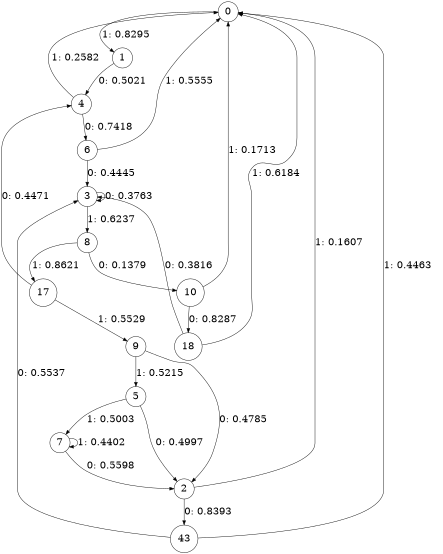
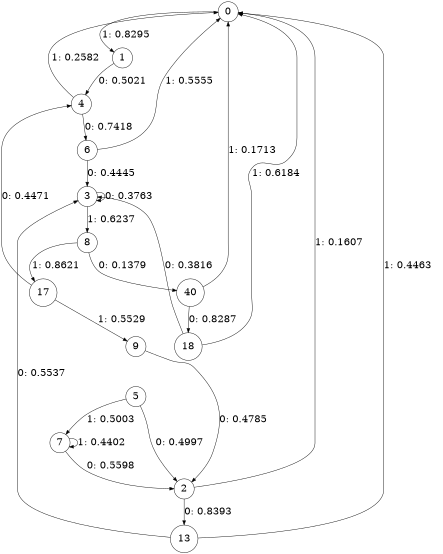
node "10": label "10" -> "40"
edge "9" -> "5": removed, label "1: 0.5215"
node "43": label "43" -> "13"
